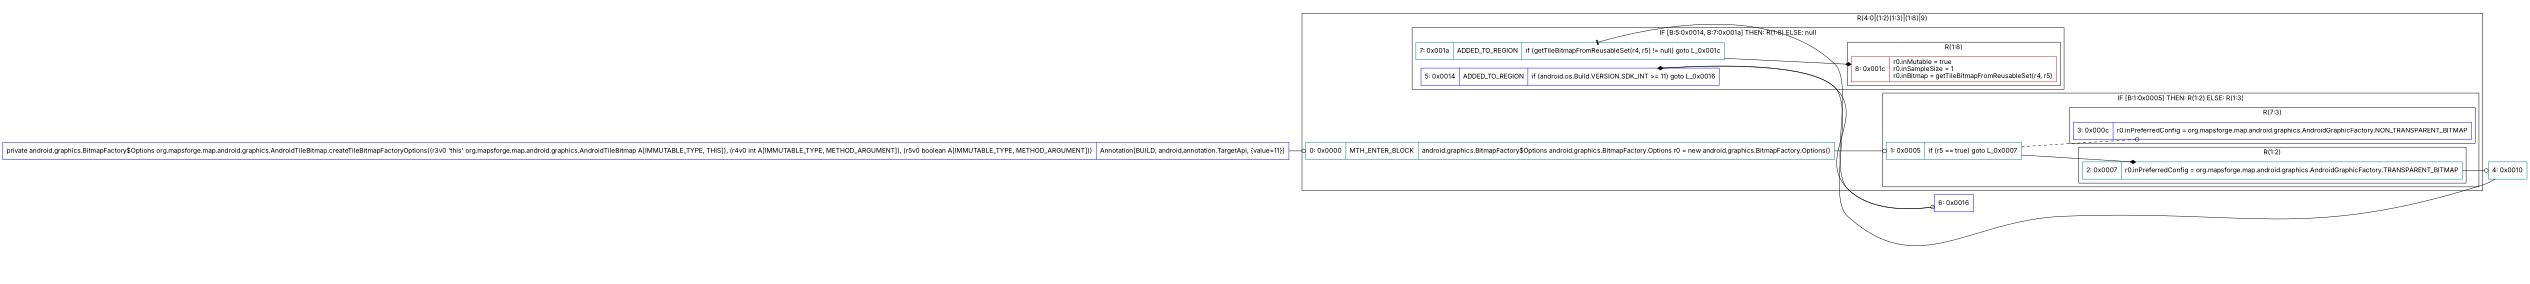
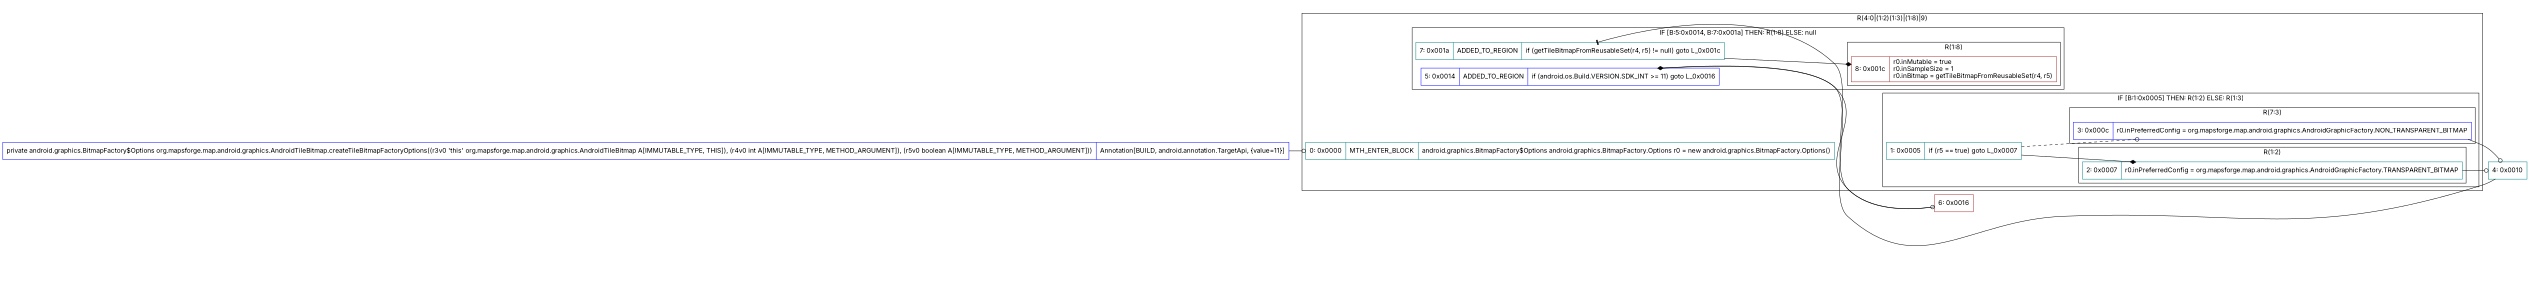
edge "3: 0x000c" -> "4: 0x0010": added
edge "0: 0x0000" -> "1: 0x0005": removed
node "6: 0x0016": color blue -> brown
